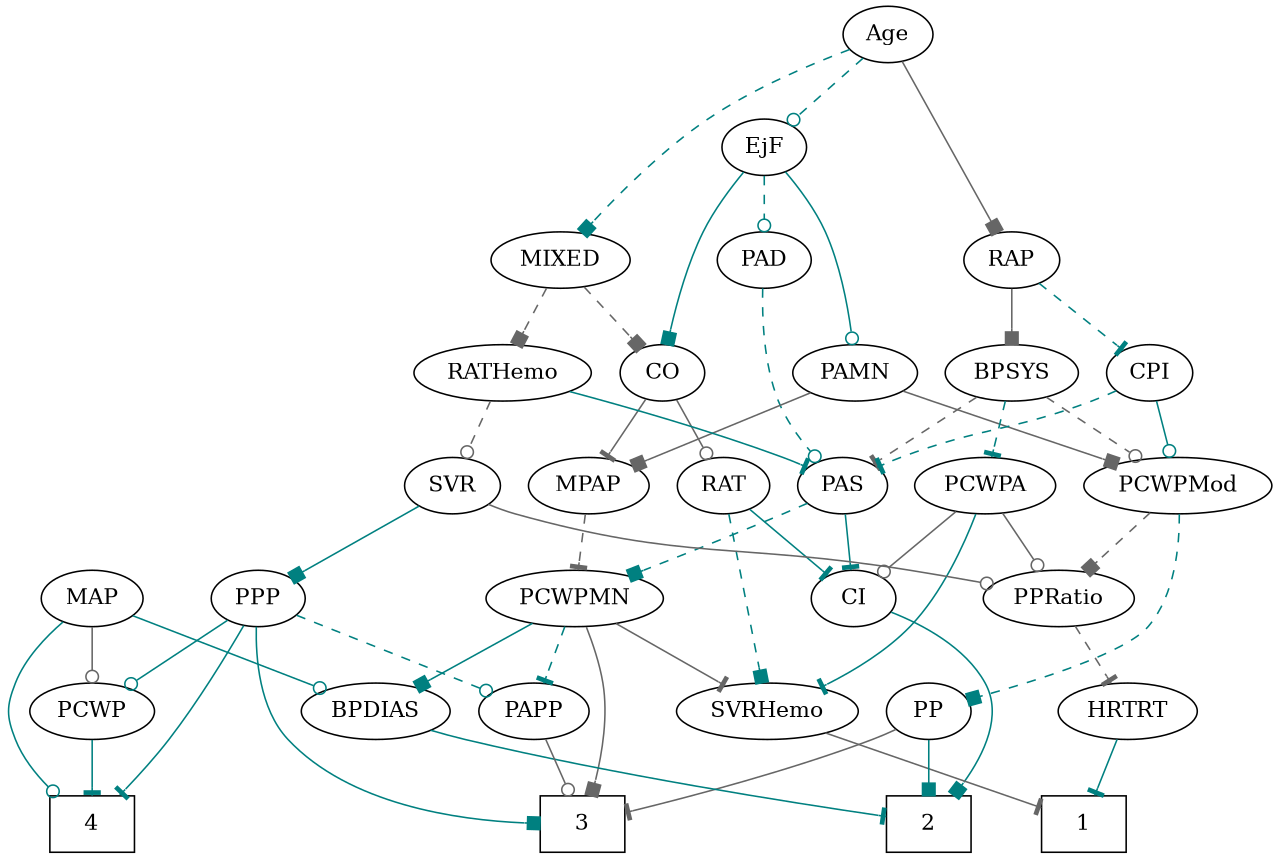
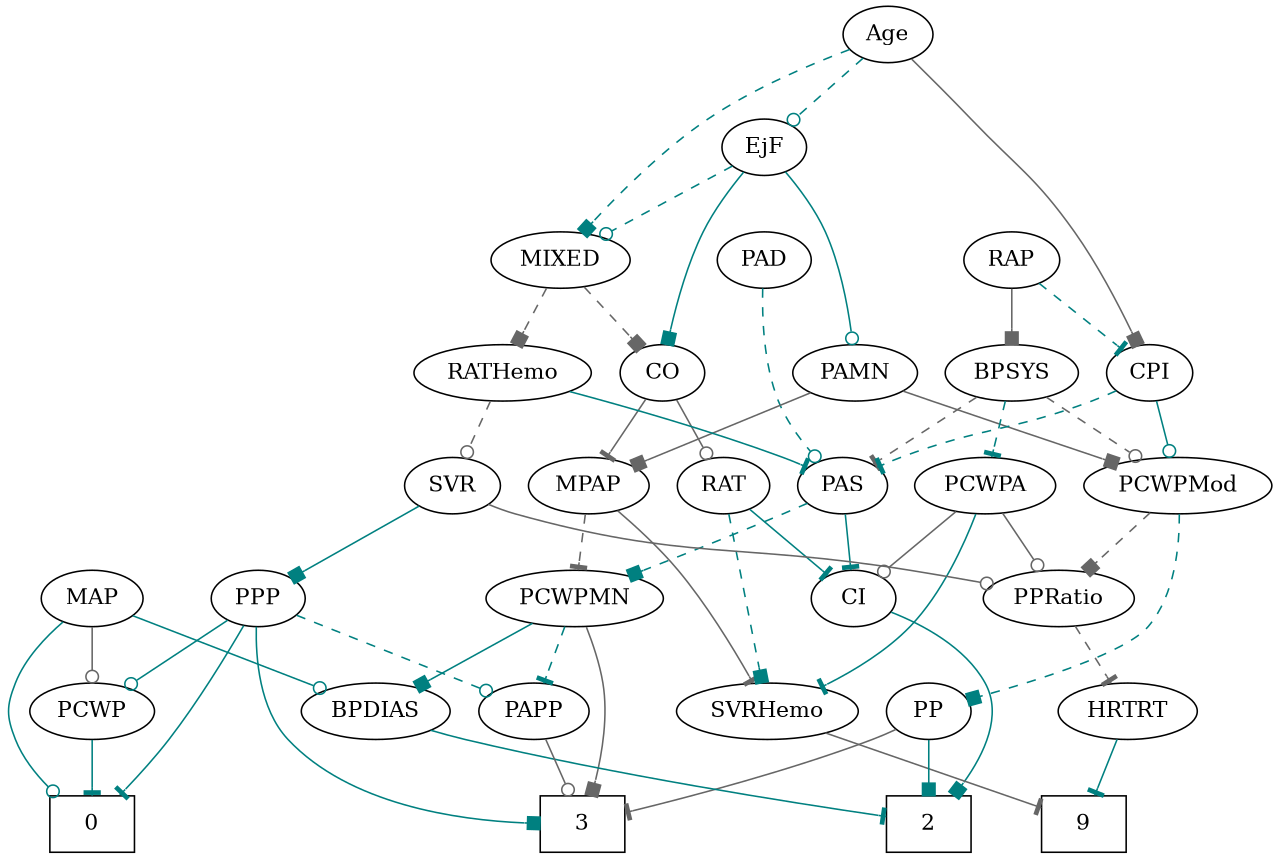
edge "Age" -> "RAP": now "Age" -> "CPI"
edge "EjF" -> "PAD": now "EjF" -> "MIXED"
edge "PCWPMN" -> "SVRHemo": now "MPAP" -> "SVRHemo"
node "4": label "4" -> "0"
node "1": label "1" -> "9"
